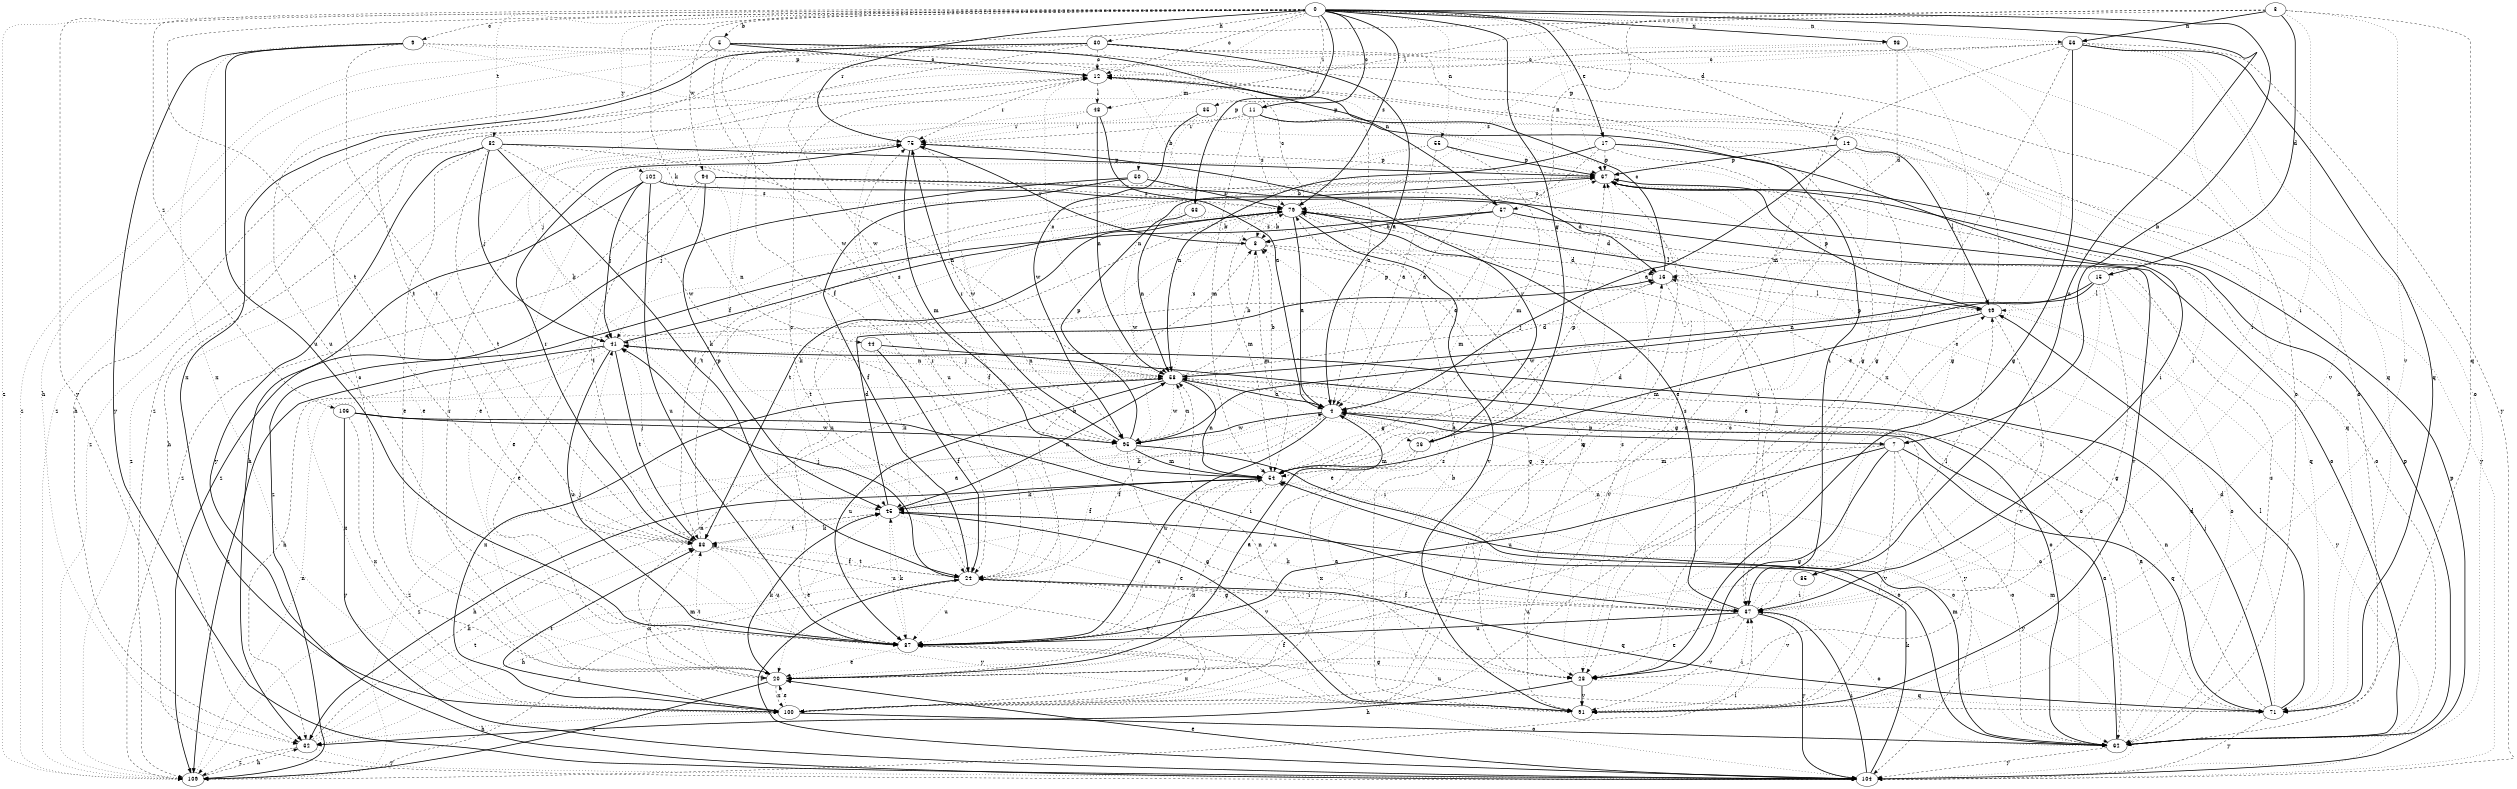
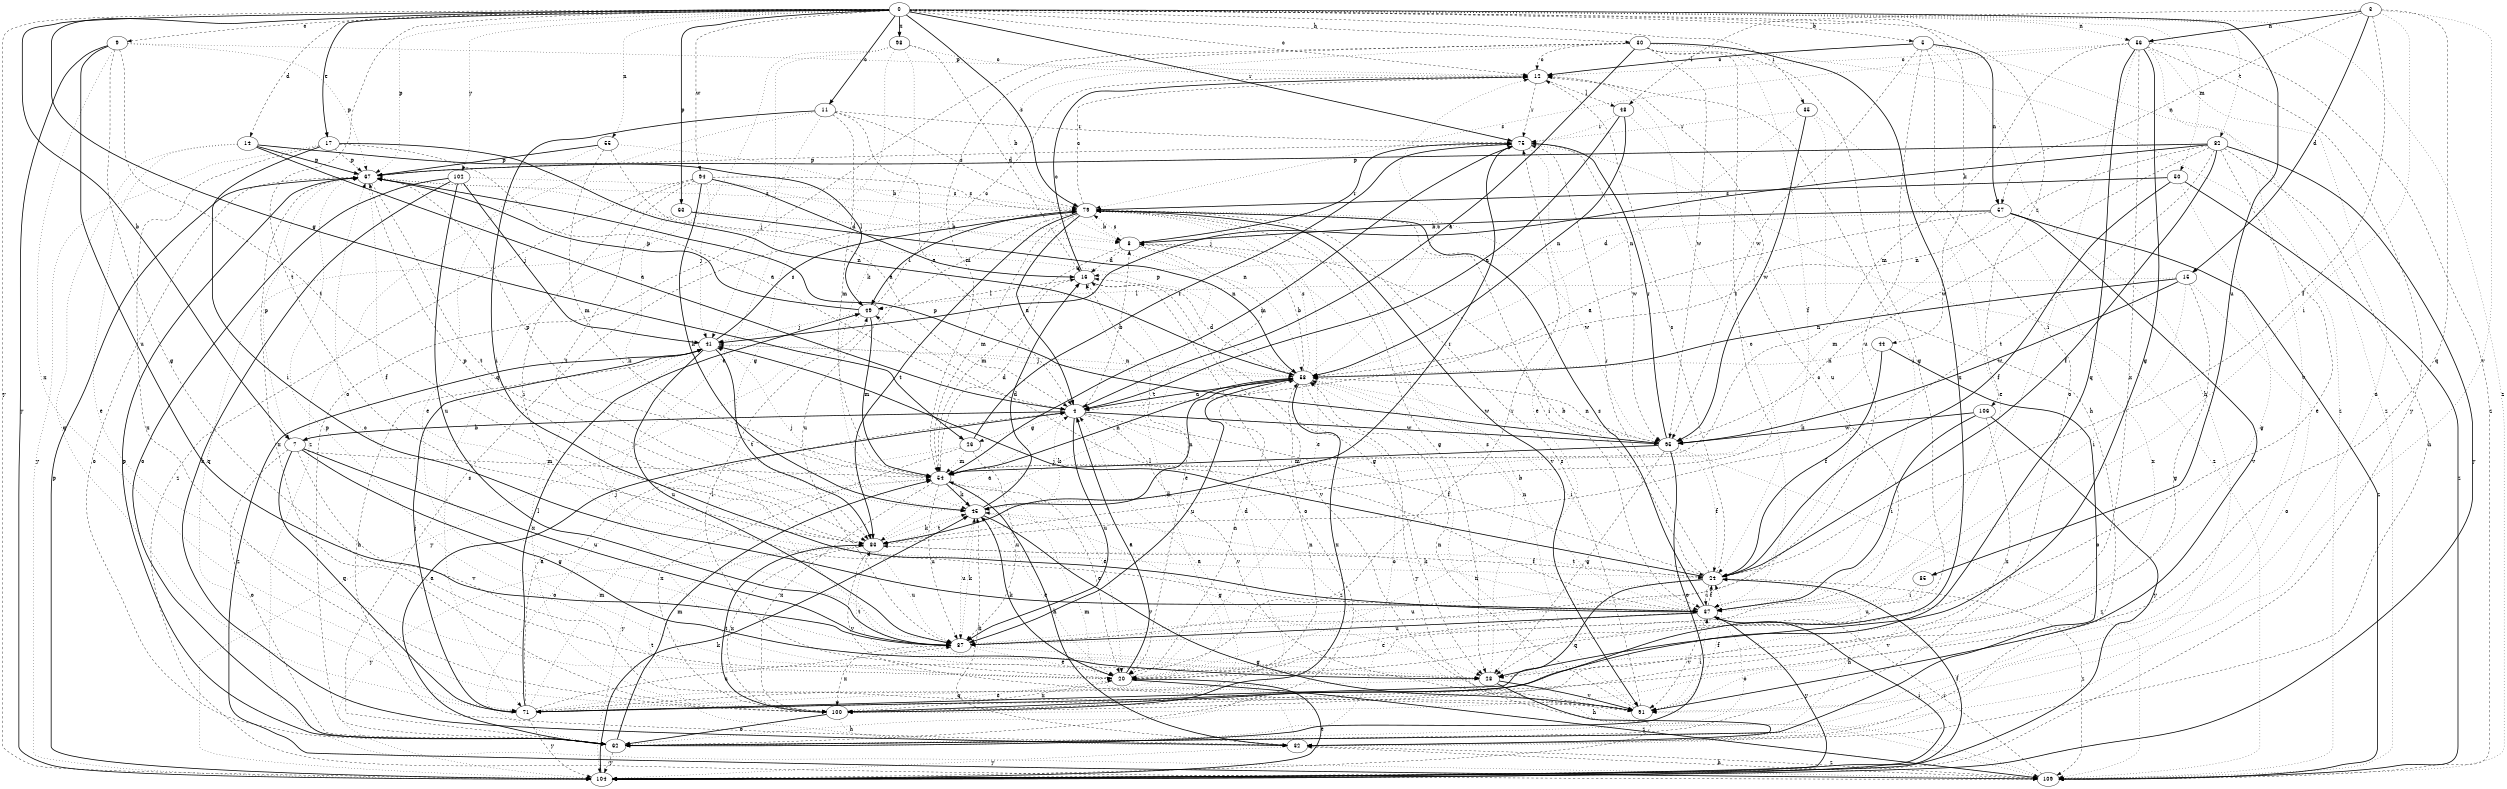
edge "30" -> "54": added, label "m"
edge "26" -> "45": now "26" -> "20"
edge "49" -> "91": now "4" -> "91"
